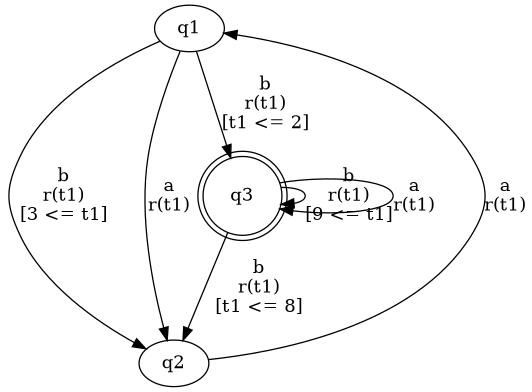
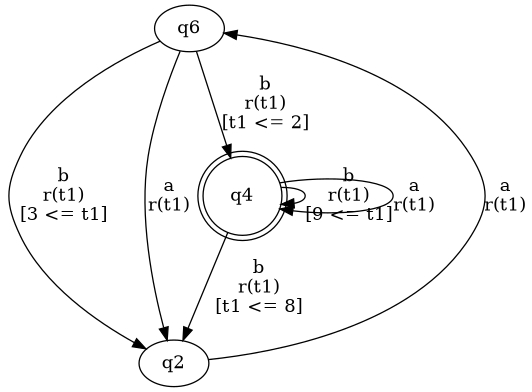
node "q1": label "q1" -> "q6"
node "q3": label "q3" -> "q4"
